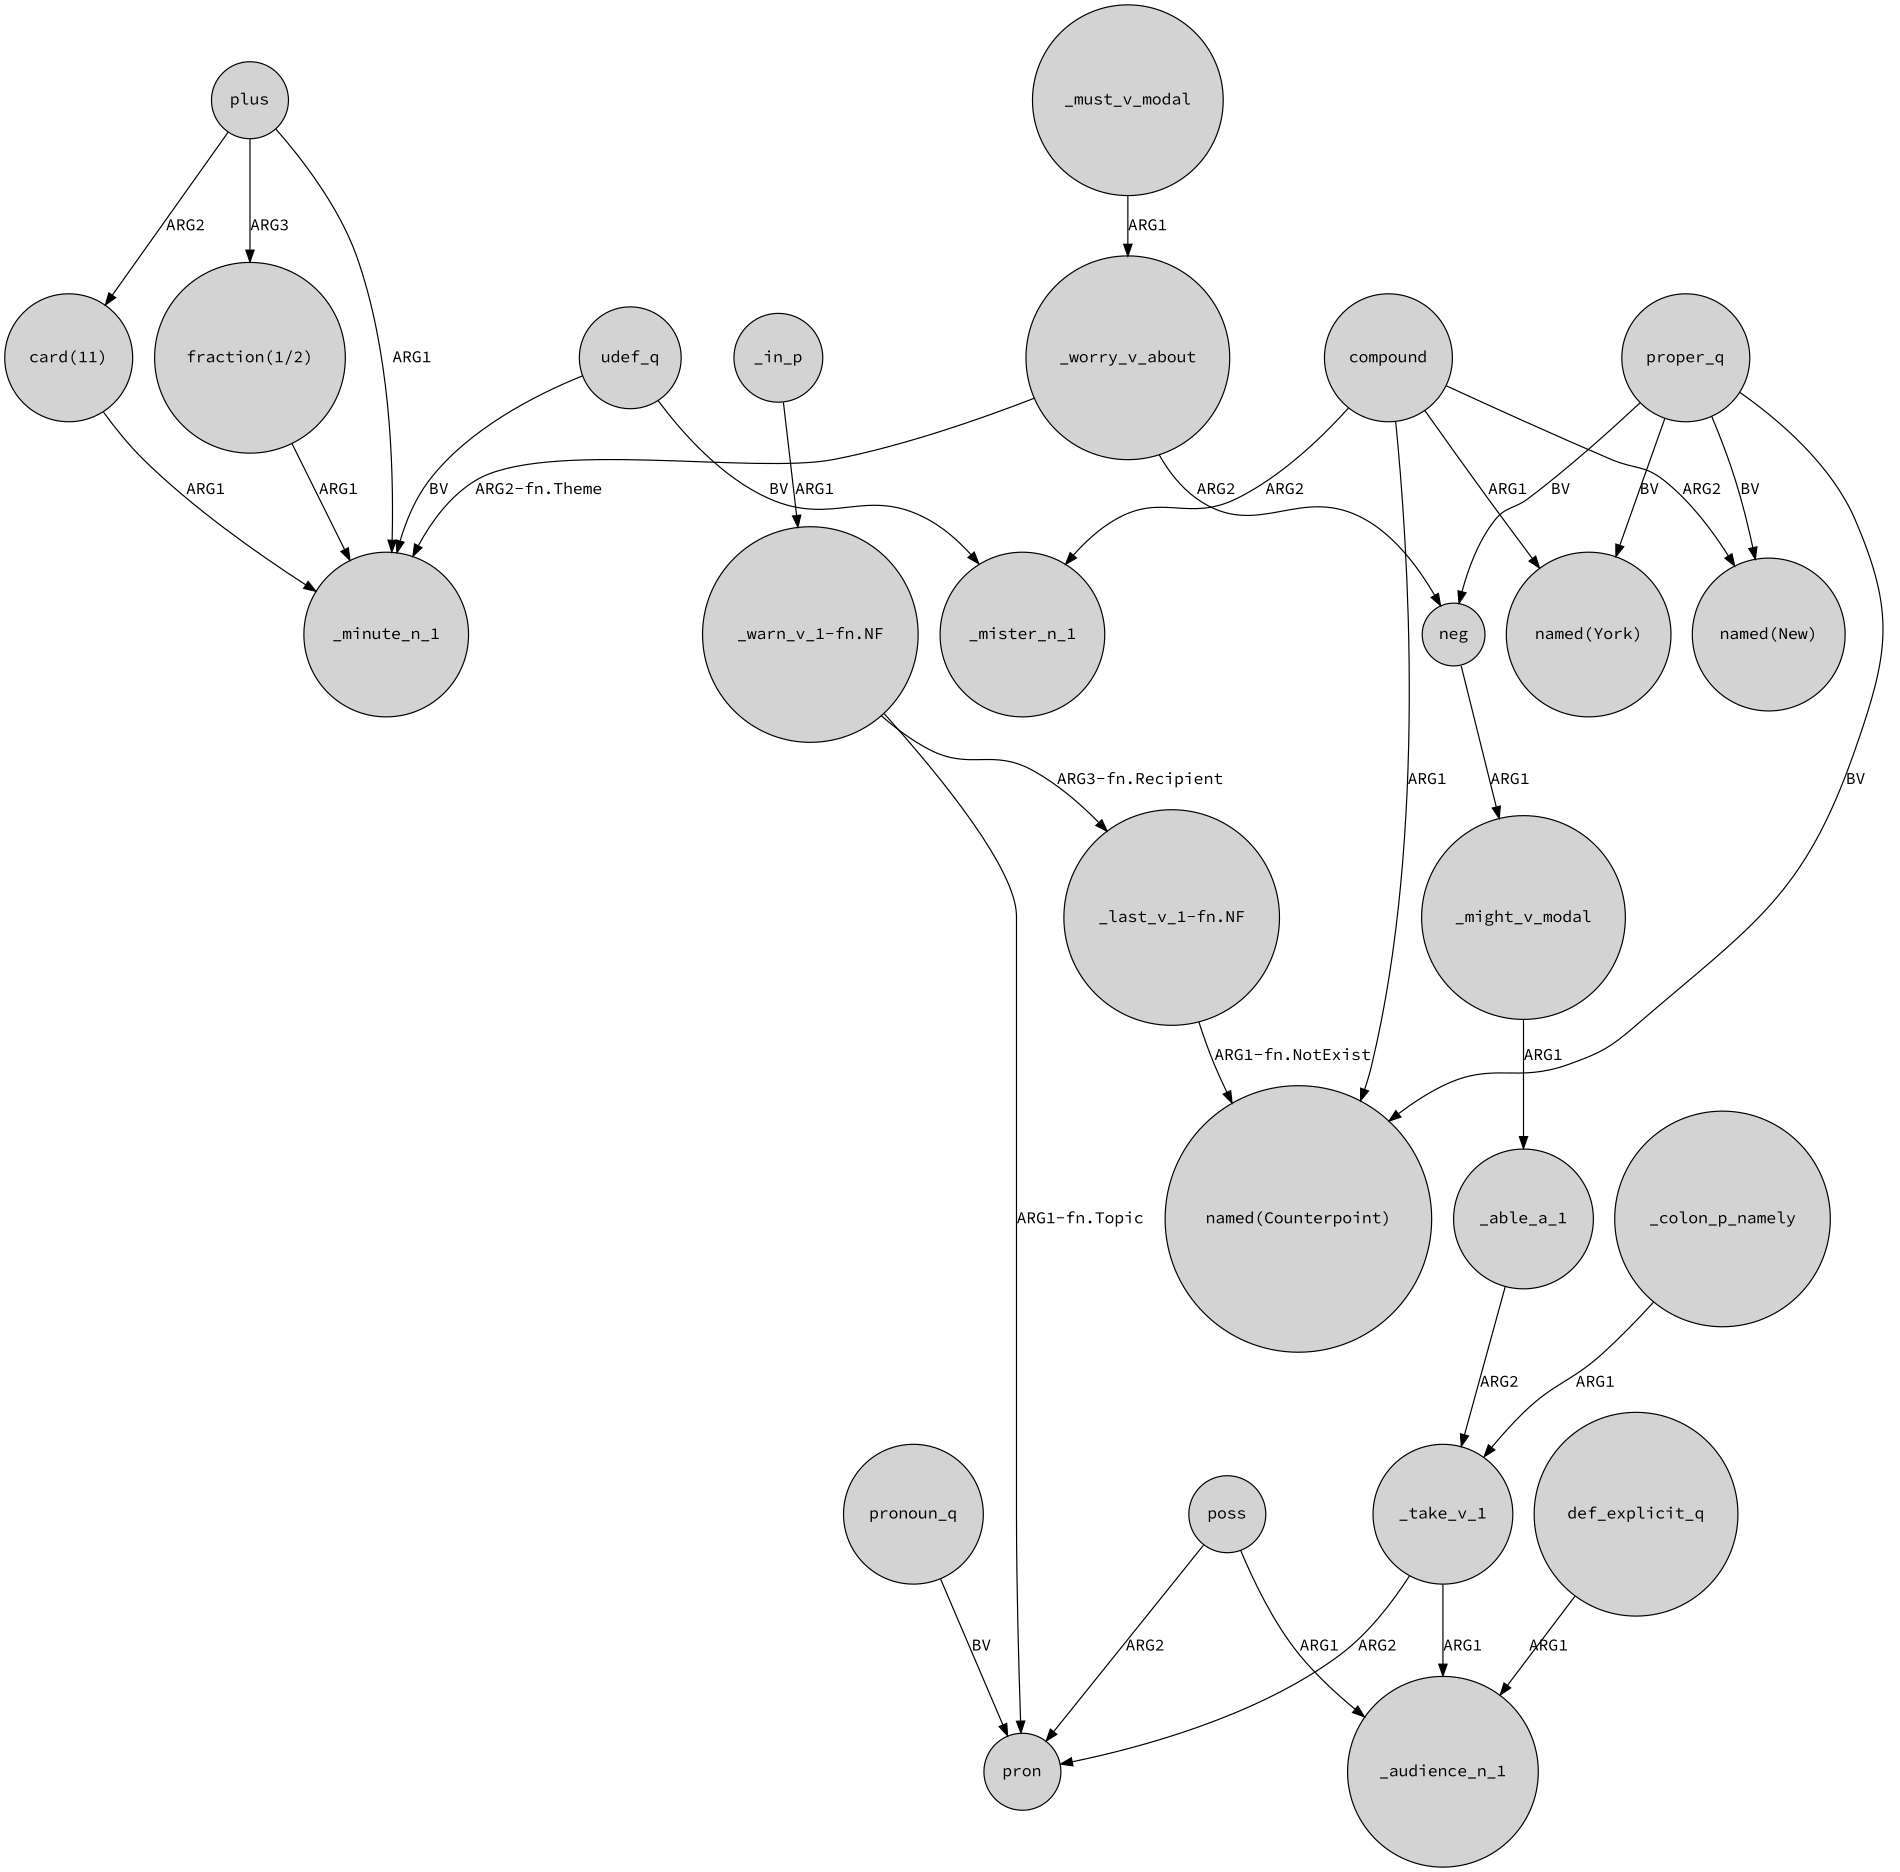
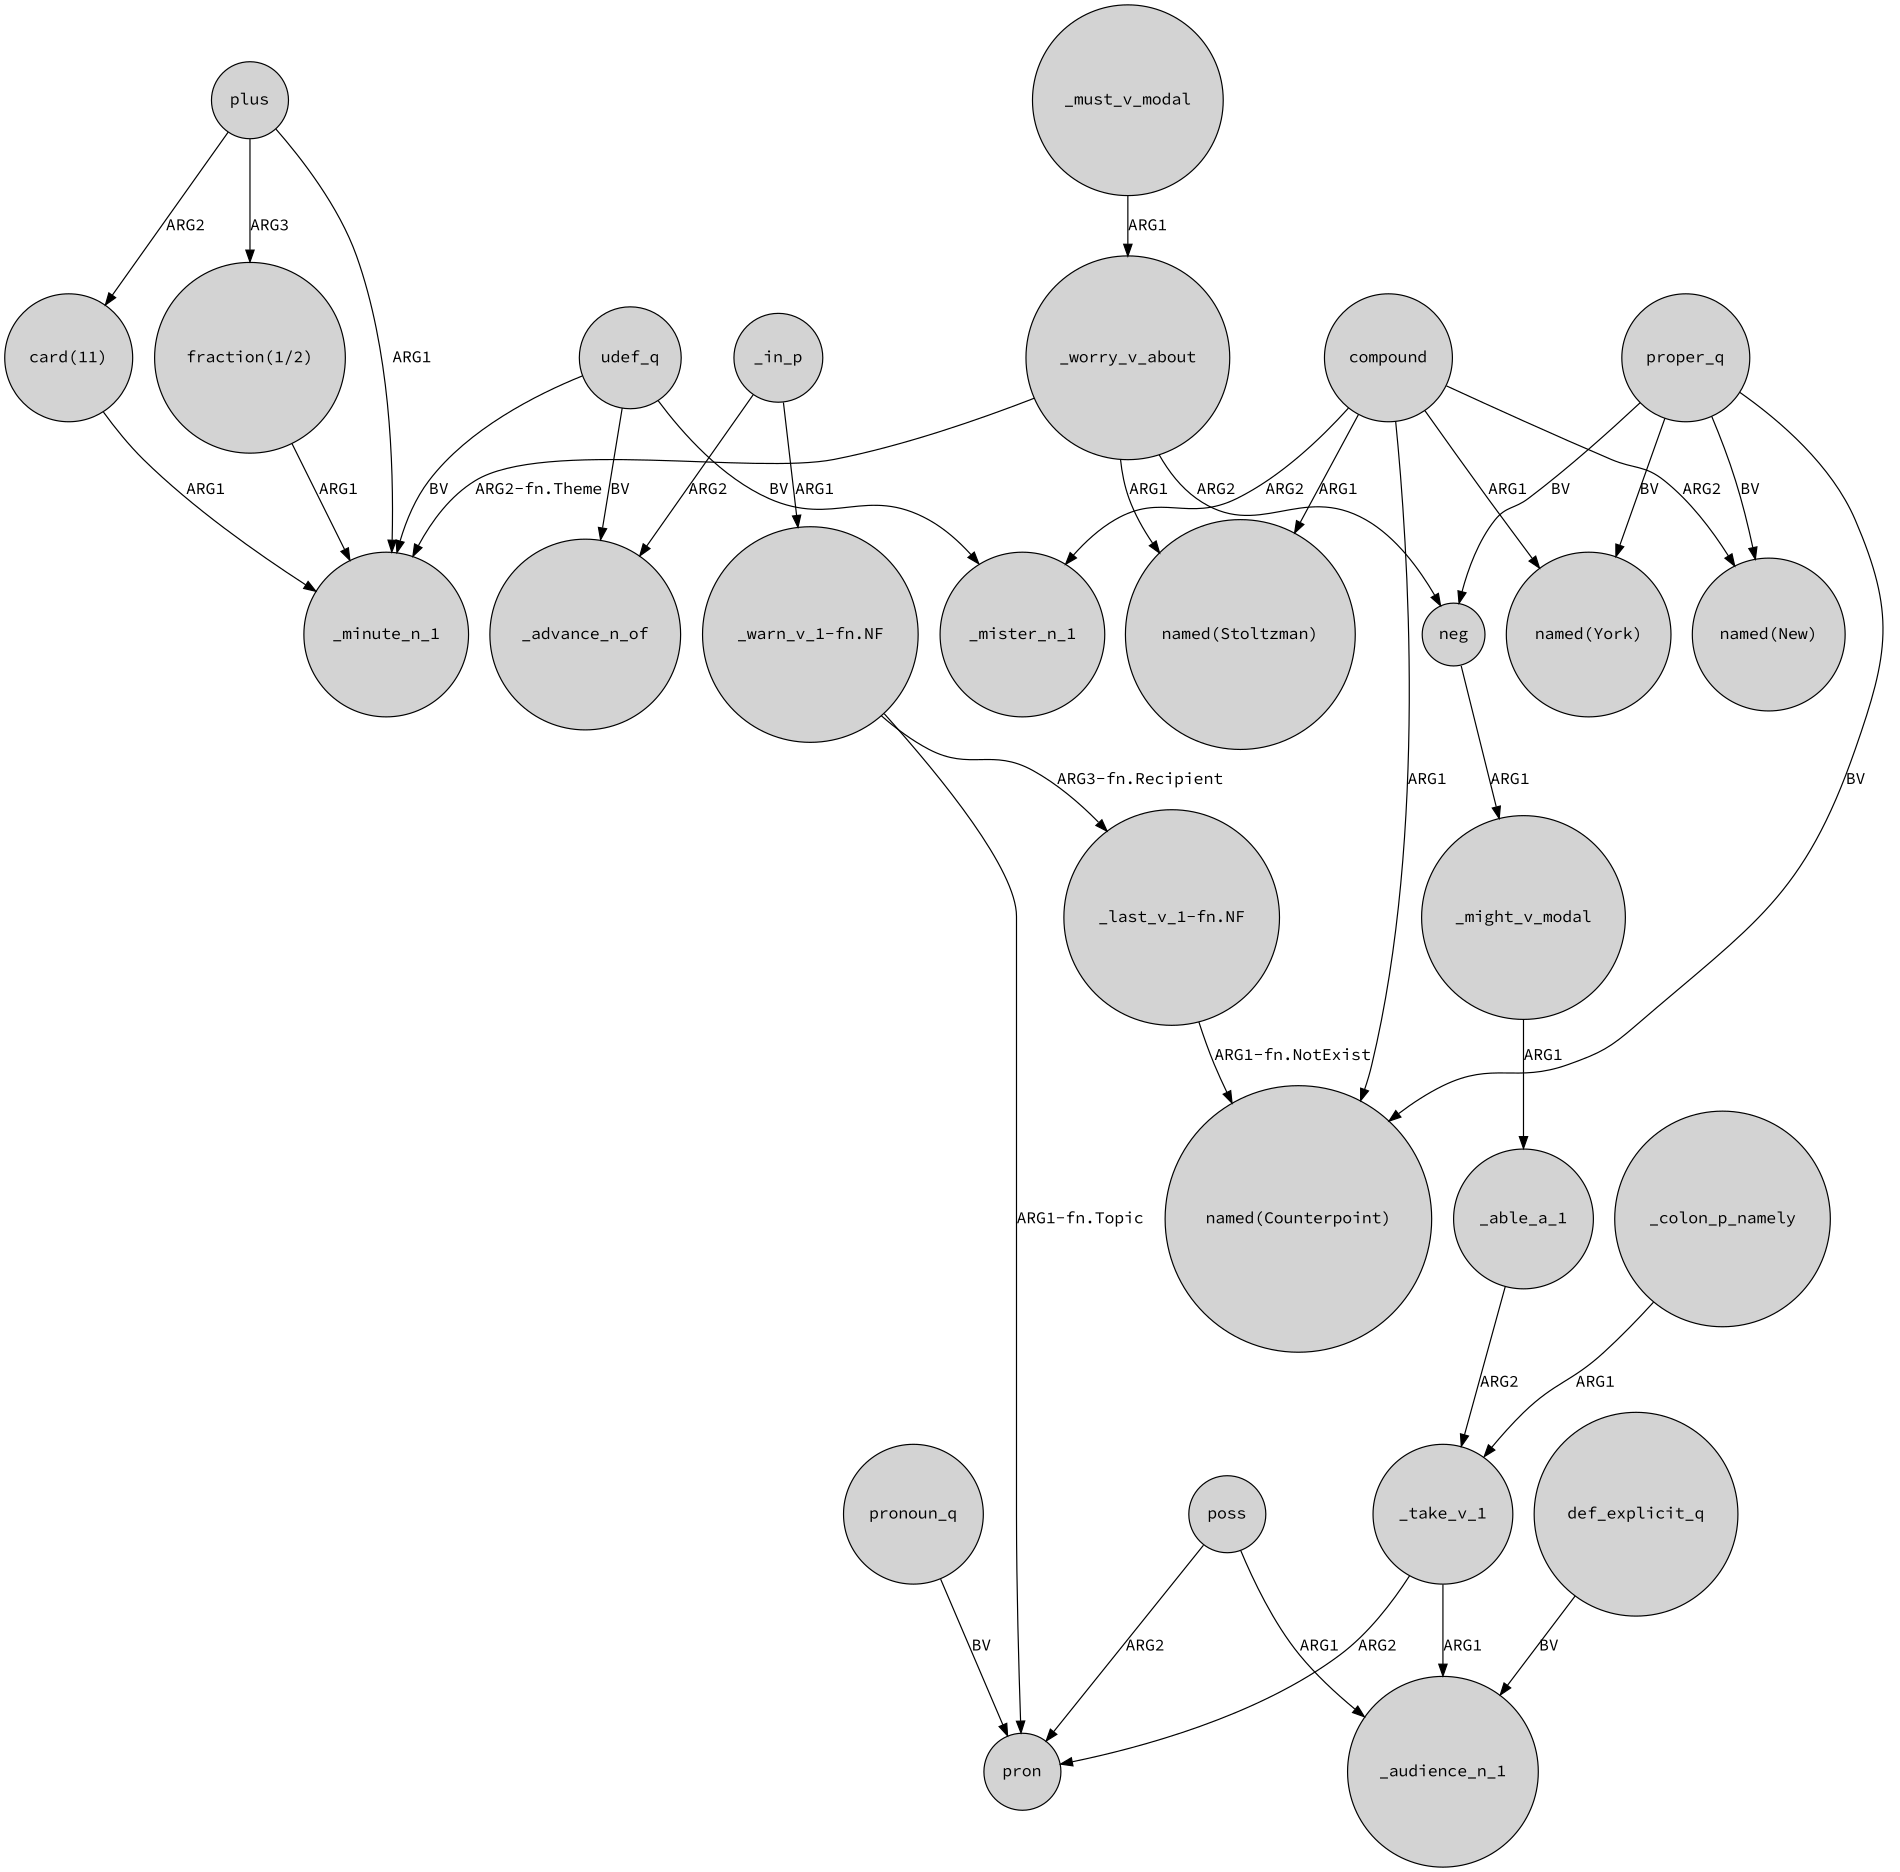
node "_advance_n_of": added
node "named(Stoltzman)": added
edge "def_explicit_q" -> "_audience_n_1": label "ARG1" -> "BV"
